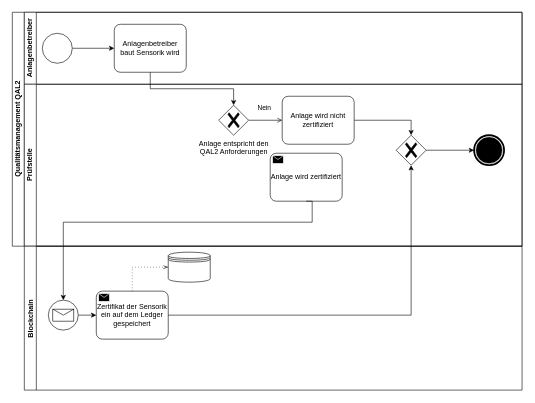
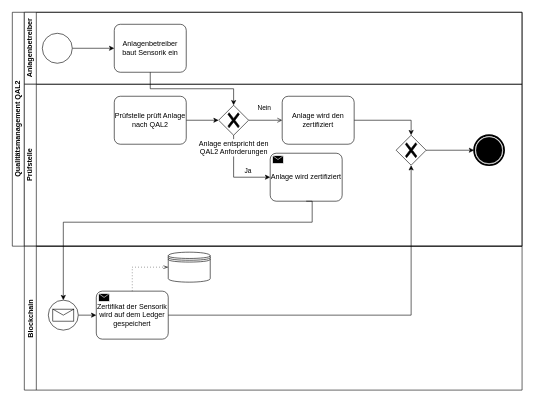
node "Anlagenbetreiber baut Sensorik wird": label "Anlagenbetreiber baut Sensorik wird" -> "Anlagenbetreiber baut Sensorik ein"
node "Prüfstelle prüft Anlage nach QAL2": added
edge "Prüfstelle prüft Anlage nach QAL2" -> "Anlage entspricht den QAL2 Anforderungen": added
node "Anlage wird nicht zertifiziert": label "Anlage wird nicht zertifiziert" -> "Anlage wird den zertifiziert"
edge "Anlage entspricht den QAL2 Anforderungen" -> "Anlage wird zertifiziert": added, label "Ja"
node "Zertifikat der Sensorik ein auf dem Ledger gespeichert": label "Zertifikat der Sensorik ein auf dem Ledger gespeichert" -> "Zertifikat der Sensorik wird auf dem Ledger gespeichert"
